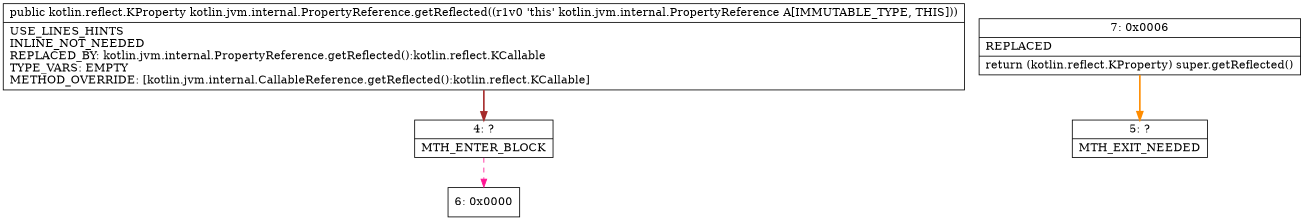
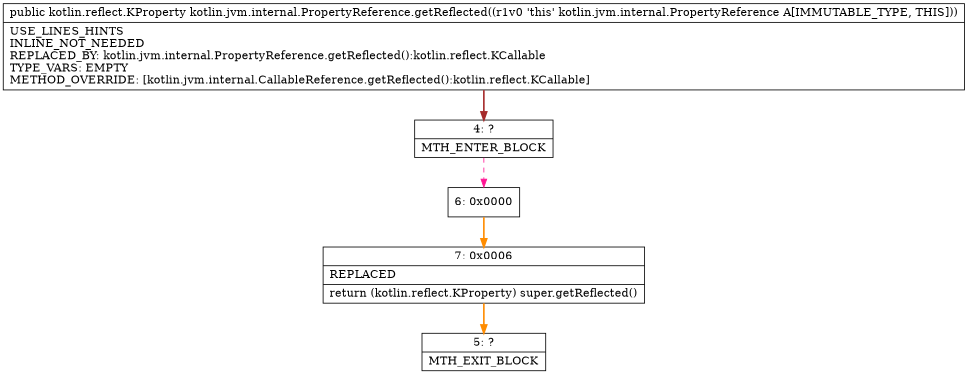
node "5: ?": text "MTH_EXIT_NEEDED" -> "MTH_EXIT_BLOCK"
edge "6: 0x0000" -> "7: 0x0006": added
